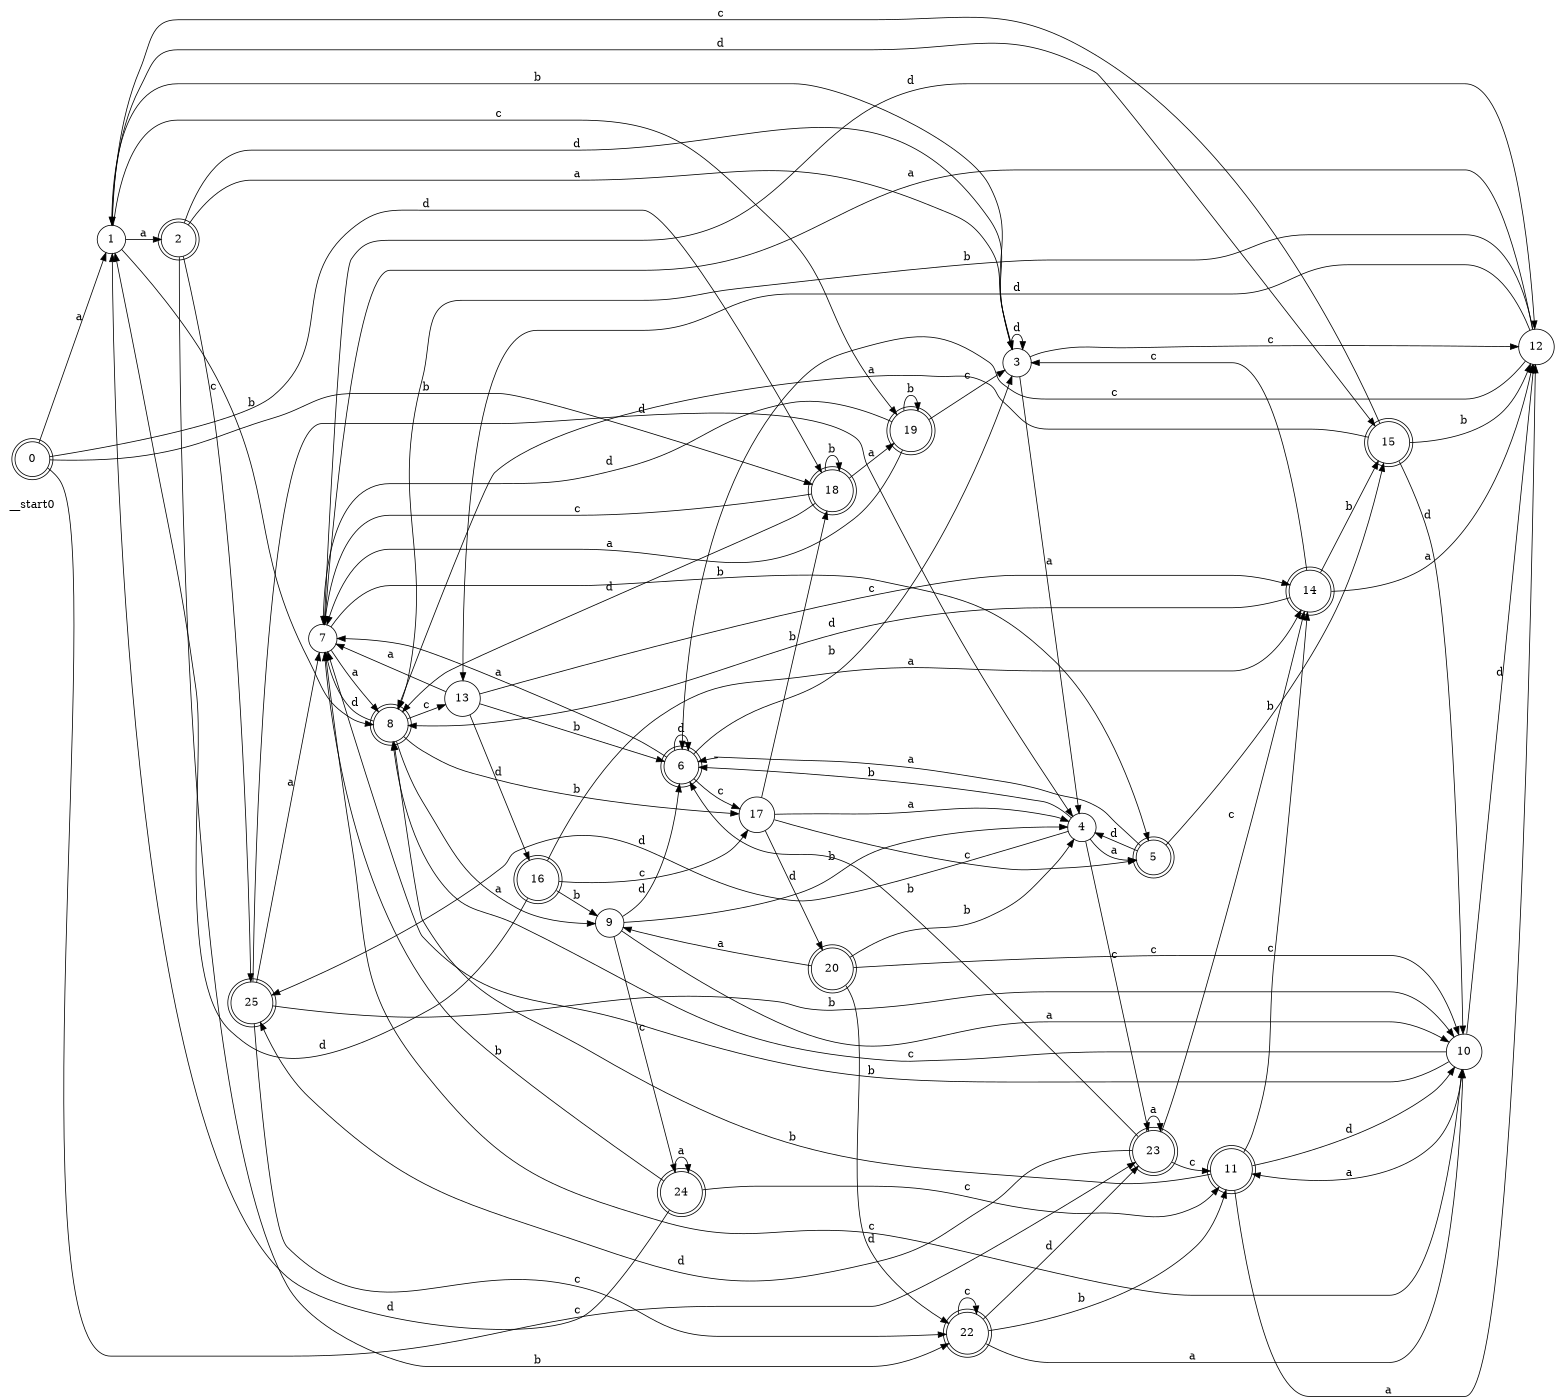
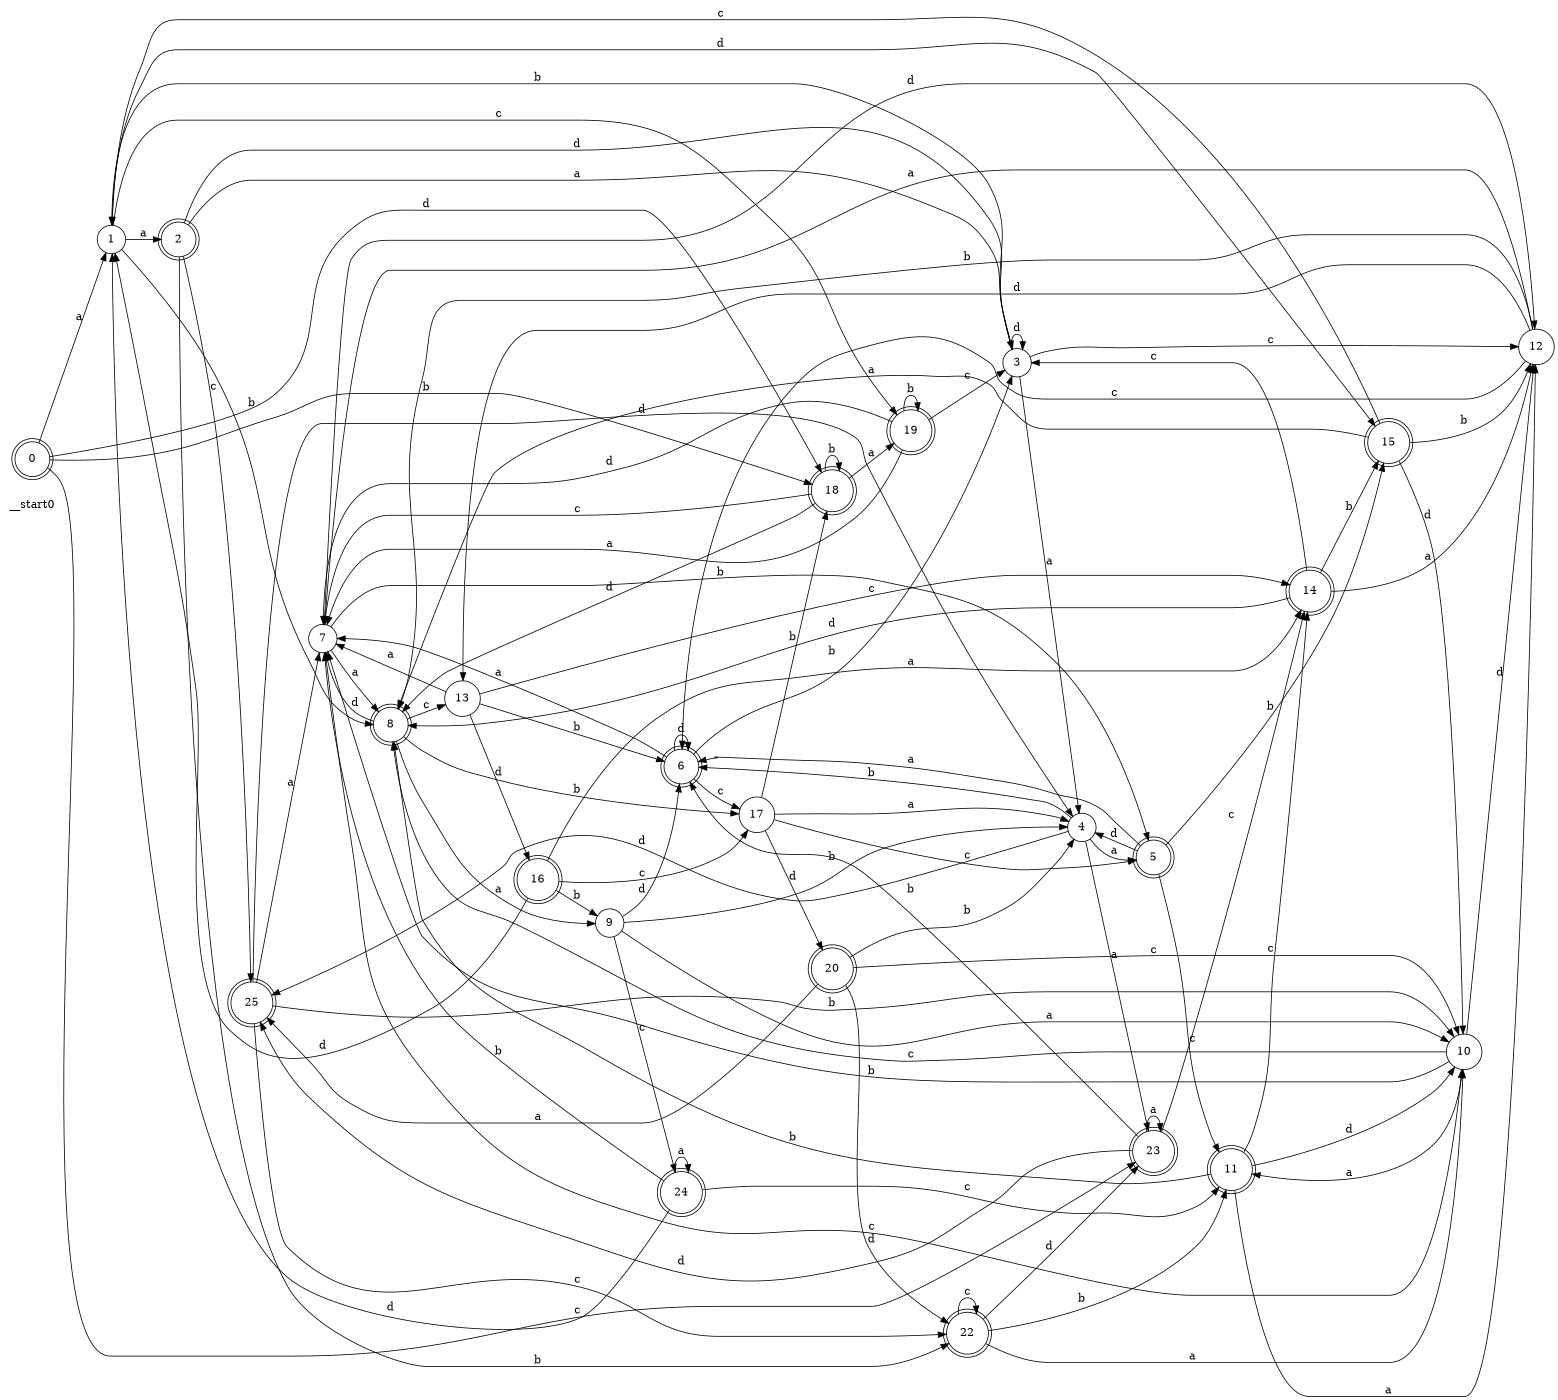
edge "20" -> "9": now "20" -> "25"
edge "4" -> "23": label "c" -> "a"
edge "23" -> "11": now "5" -> "11"
